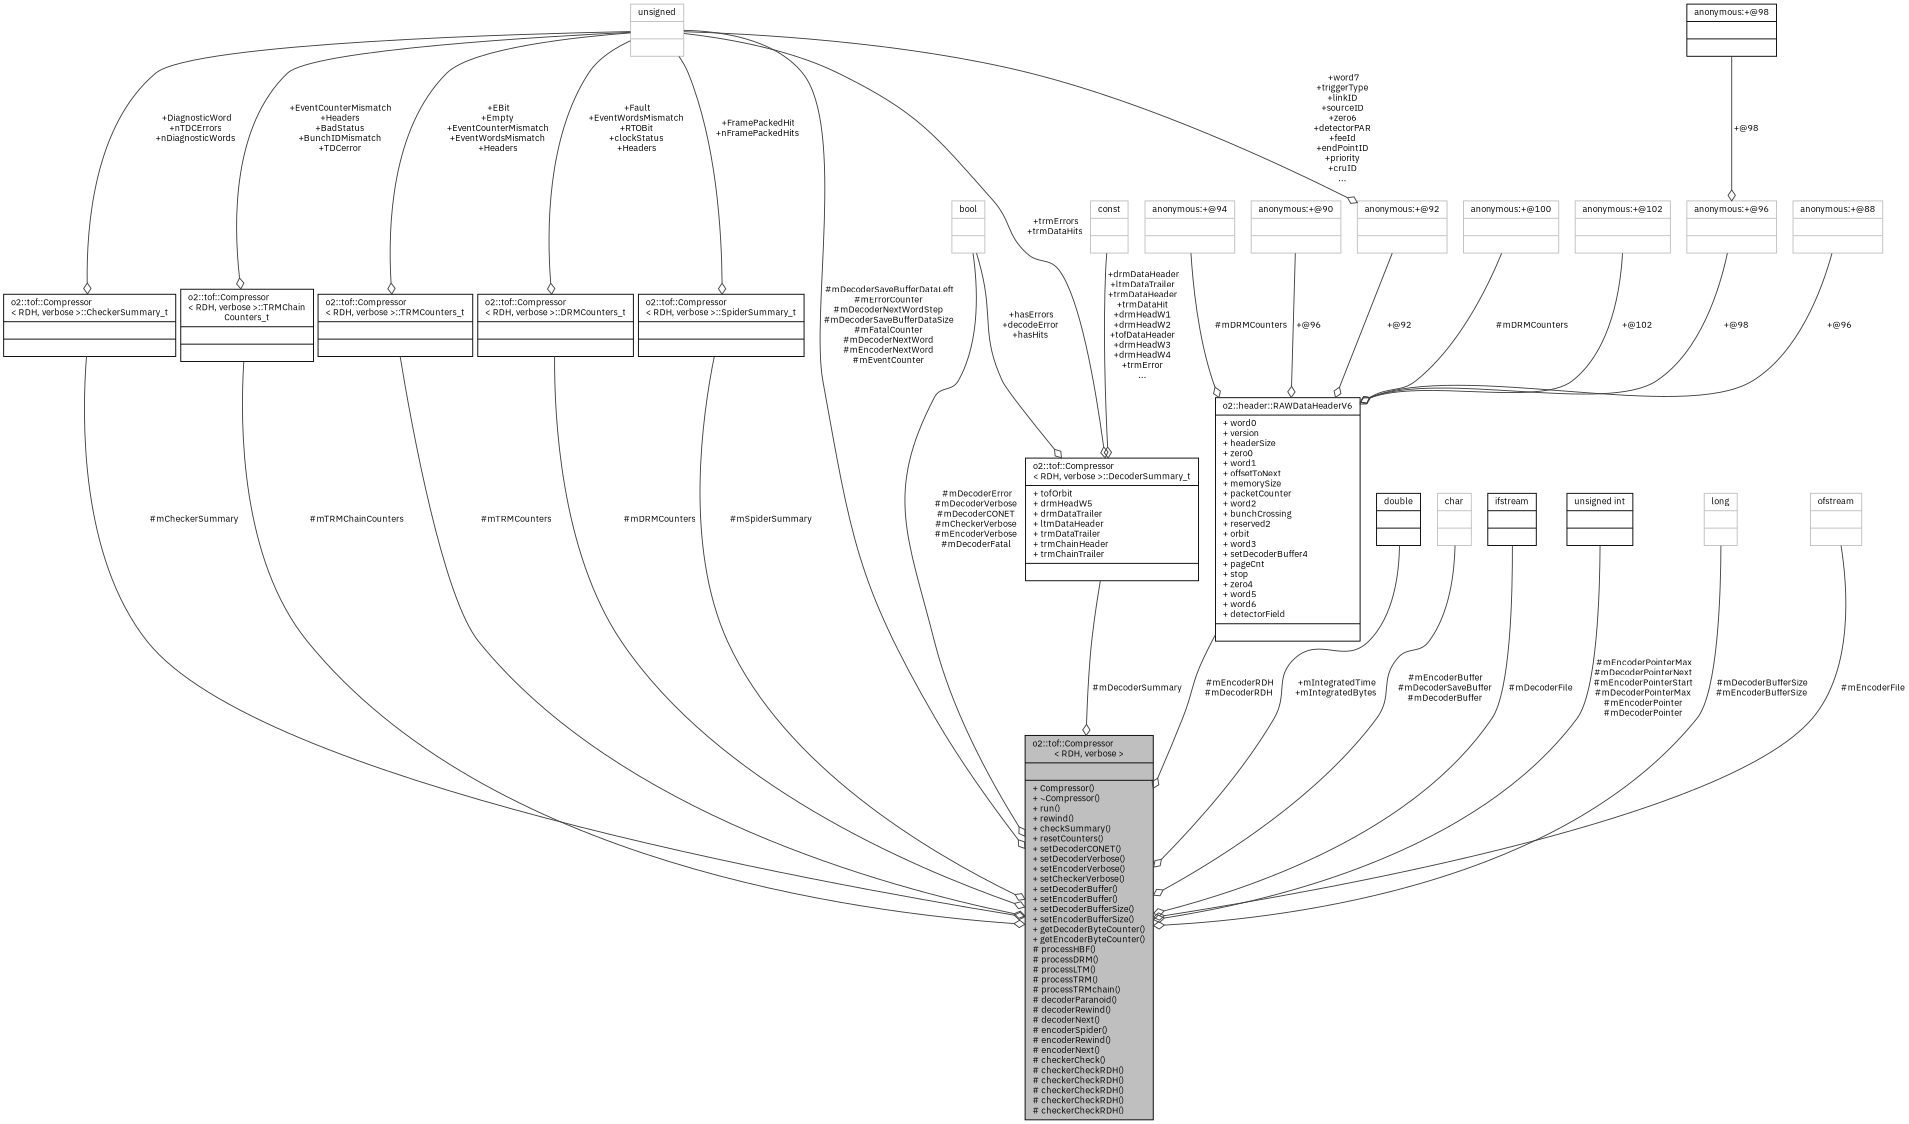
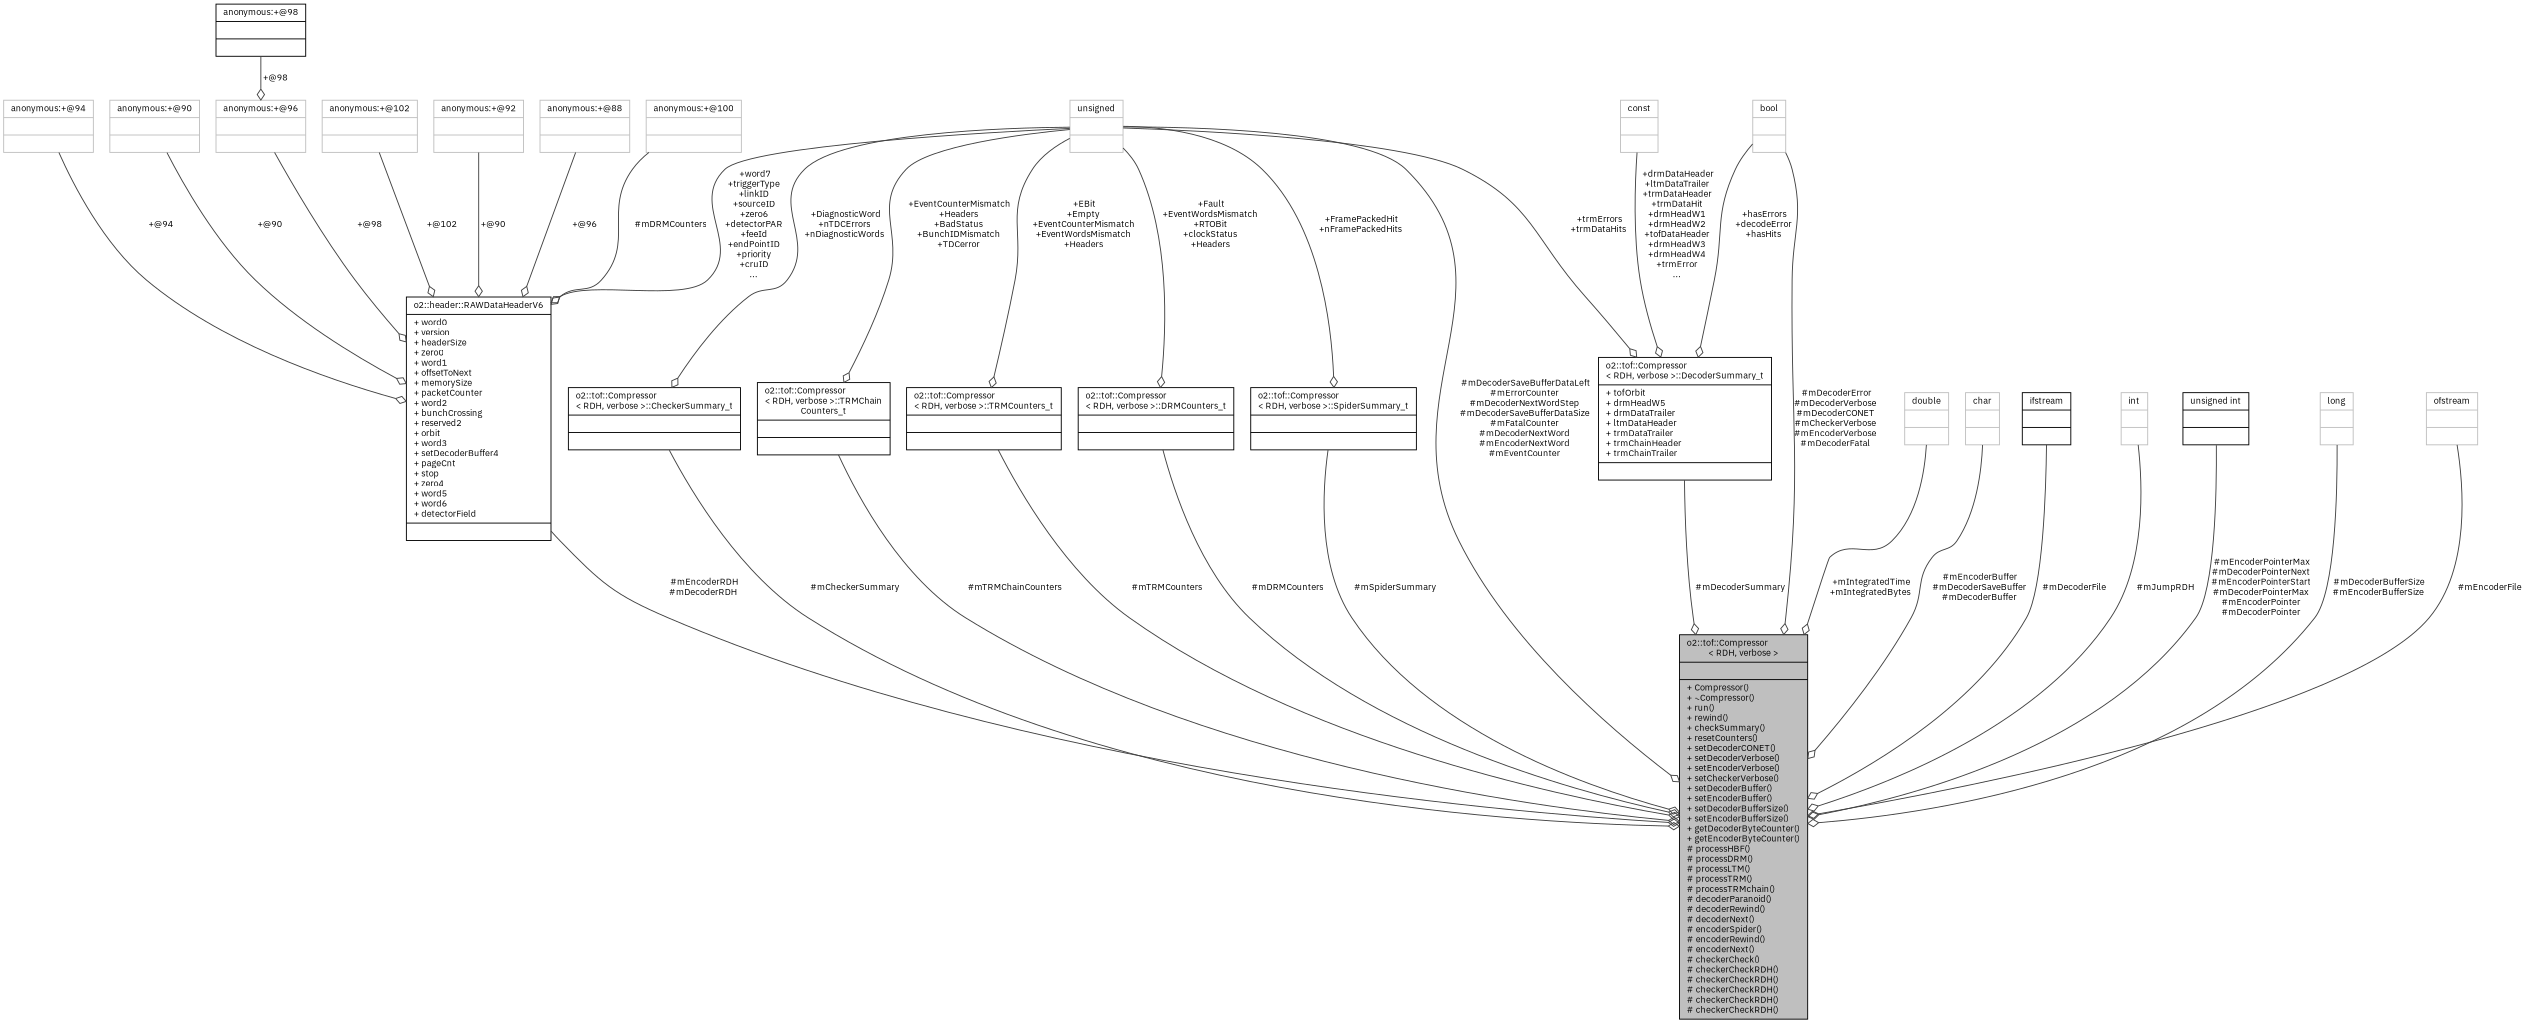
edge "unsigned" -> "anonymous:+@92": now "unsigned" -> "o2::header::RAWDataHeaderV6"
edge "anonymous:+@94" -> "o2::header::RAWDataHeaderV6": label " #mDRMCounters" -> " +@94"
edge "anonymous:+@90" -> "o2::header::RAWDataHeaderV6": label " +@96" -> " +@90"
edge "anonymous:+@92" -> "o2::header::RAWDataHeaderV6": label " +@92" -> " +@90"
node "int": added
node "double": color black -> grey75
